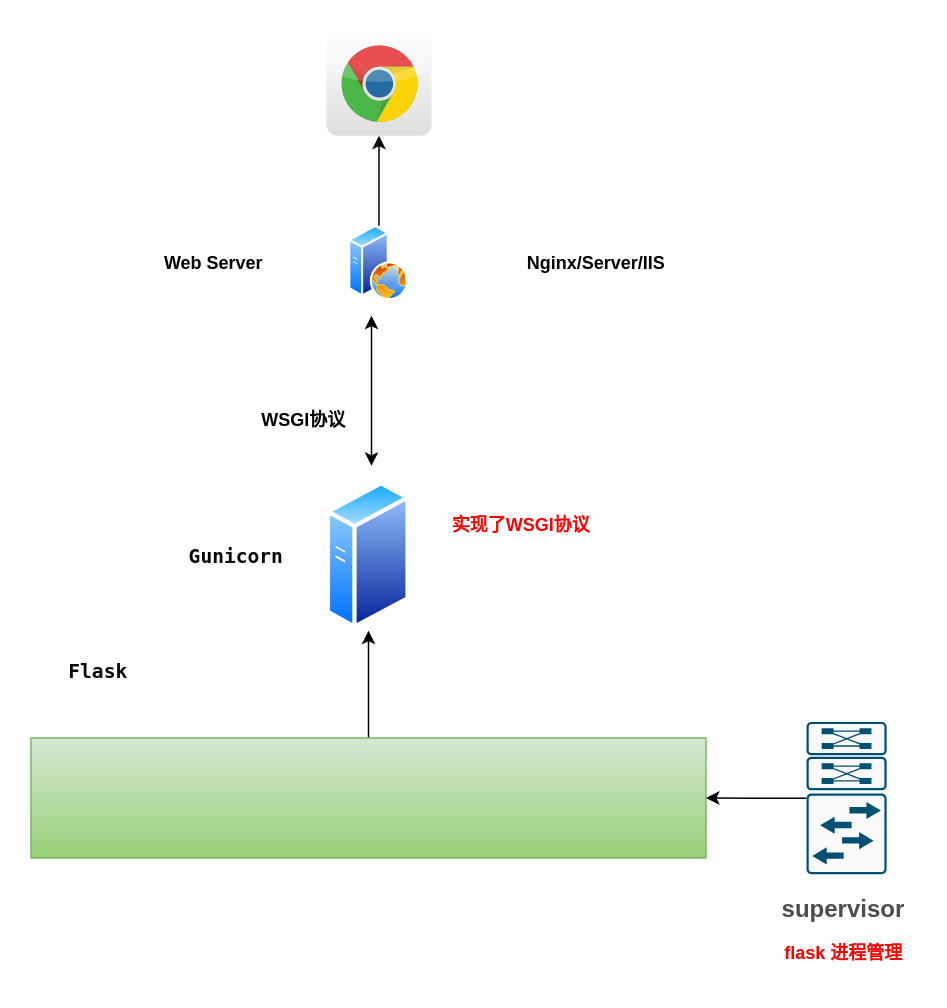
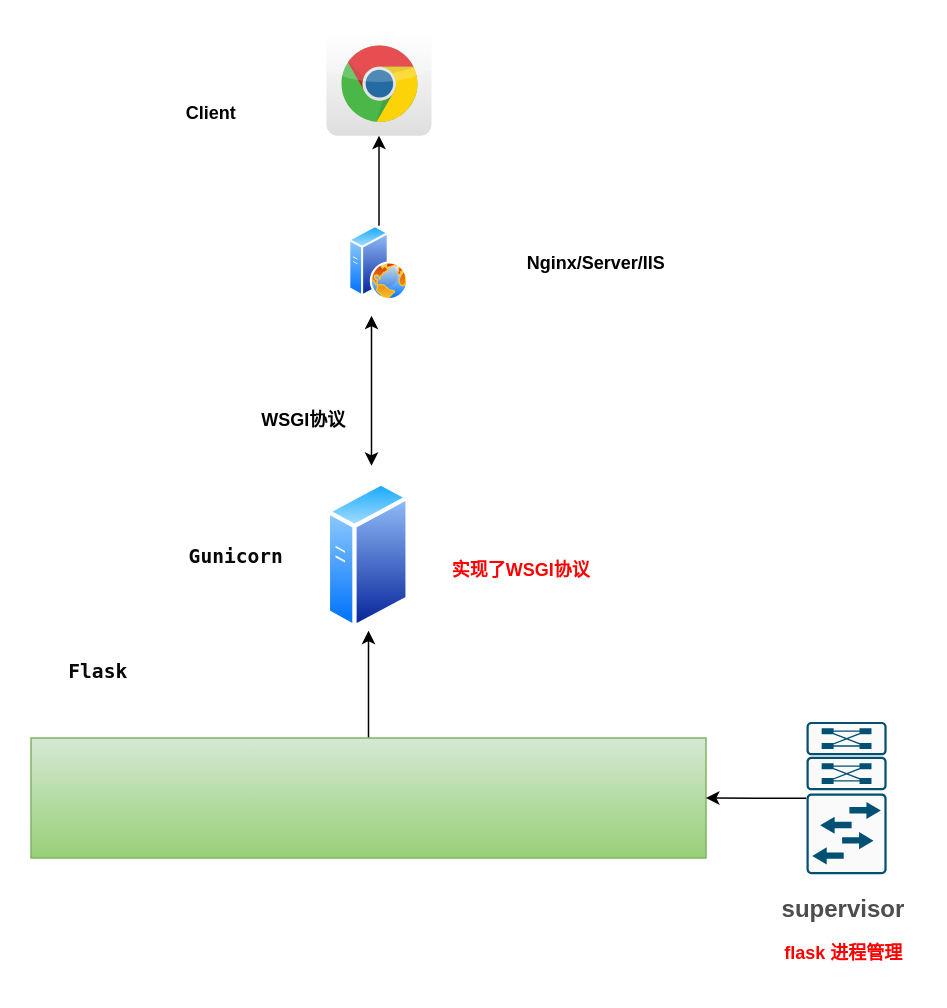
node "Client": added
node "Web Server": removed
node "实现了WSGI协议": moved (521, 526) -> (521, 571)
